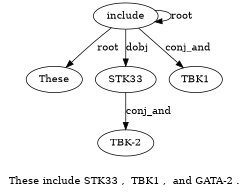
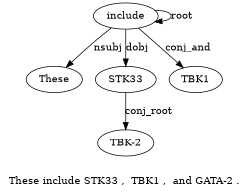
edge "include" -> "These": label "root" -> "nsubj"
edge "STK33" -> "TBK-2": label "conj_and" -> "conj_root"
